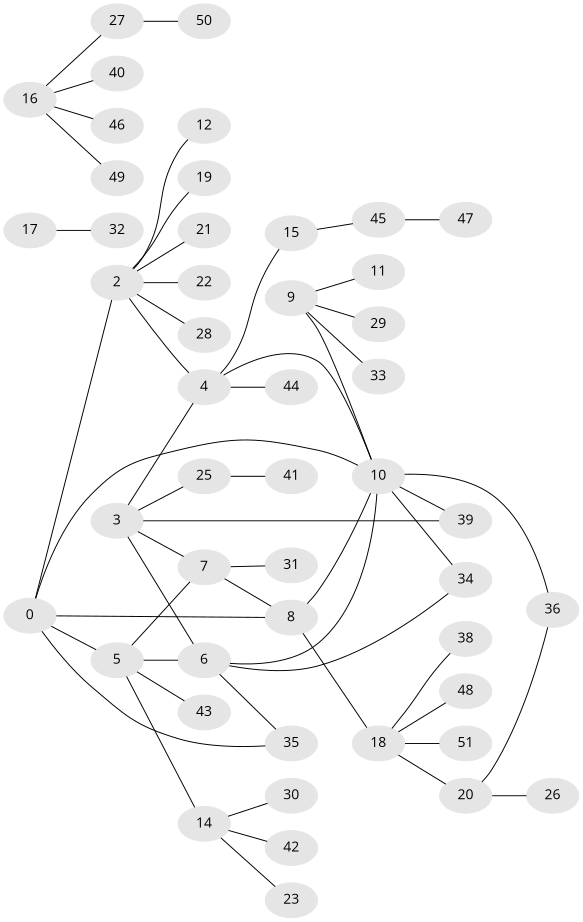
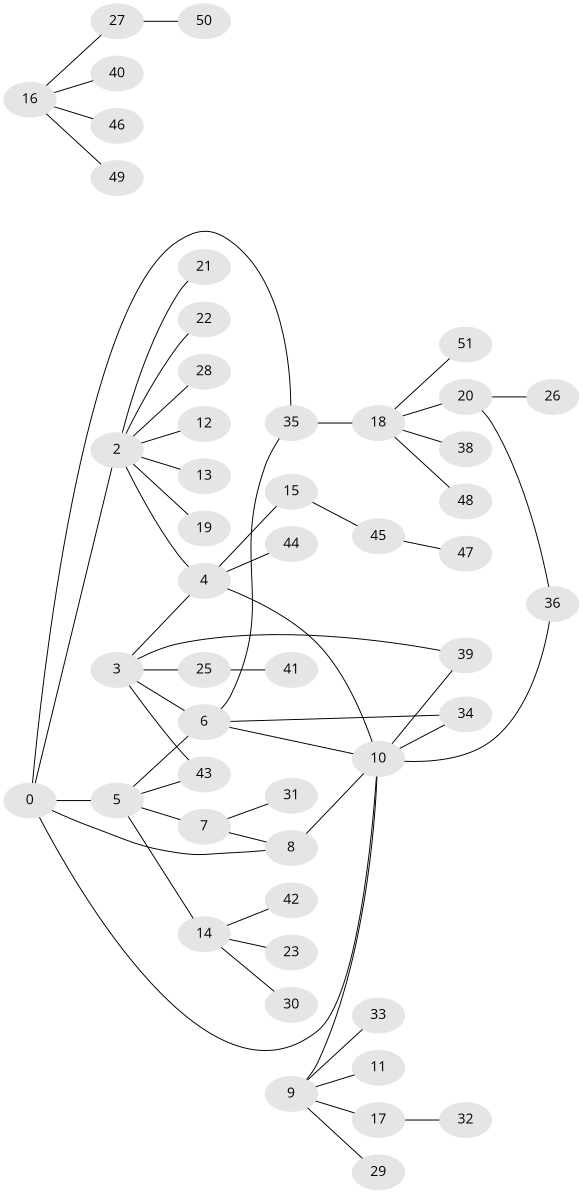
node "13": added
edge "3" -- "7": now "3" -- "43"
edge "8" -- "18": now "35" -- "18"
edge "9" -- "17": added
